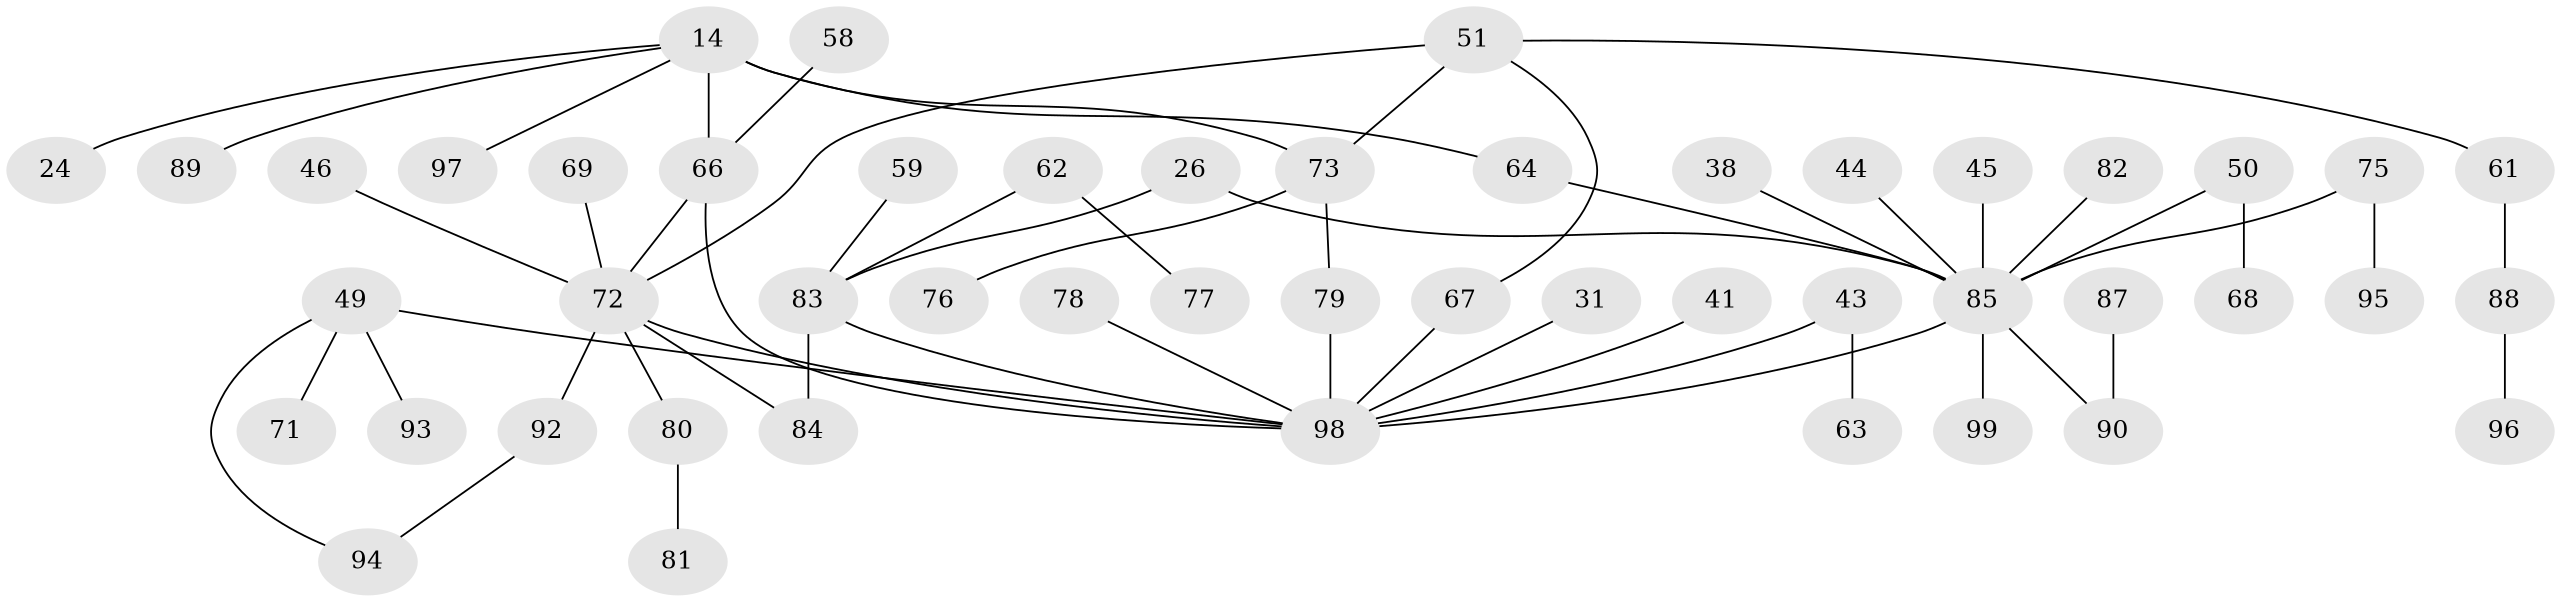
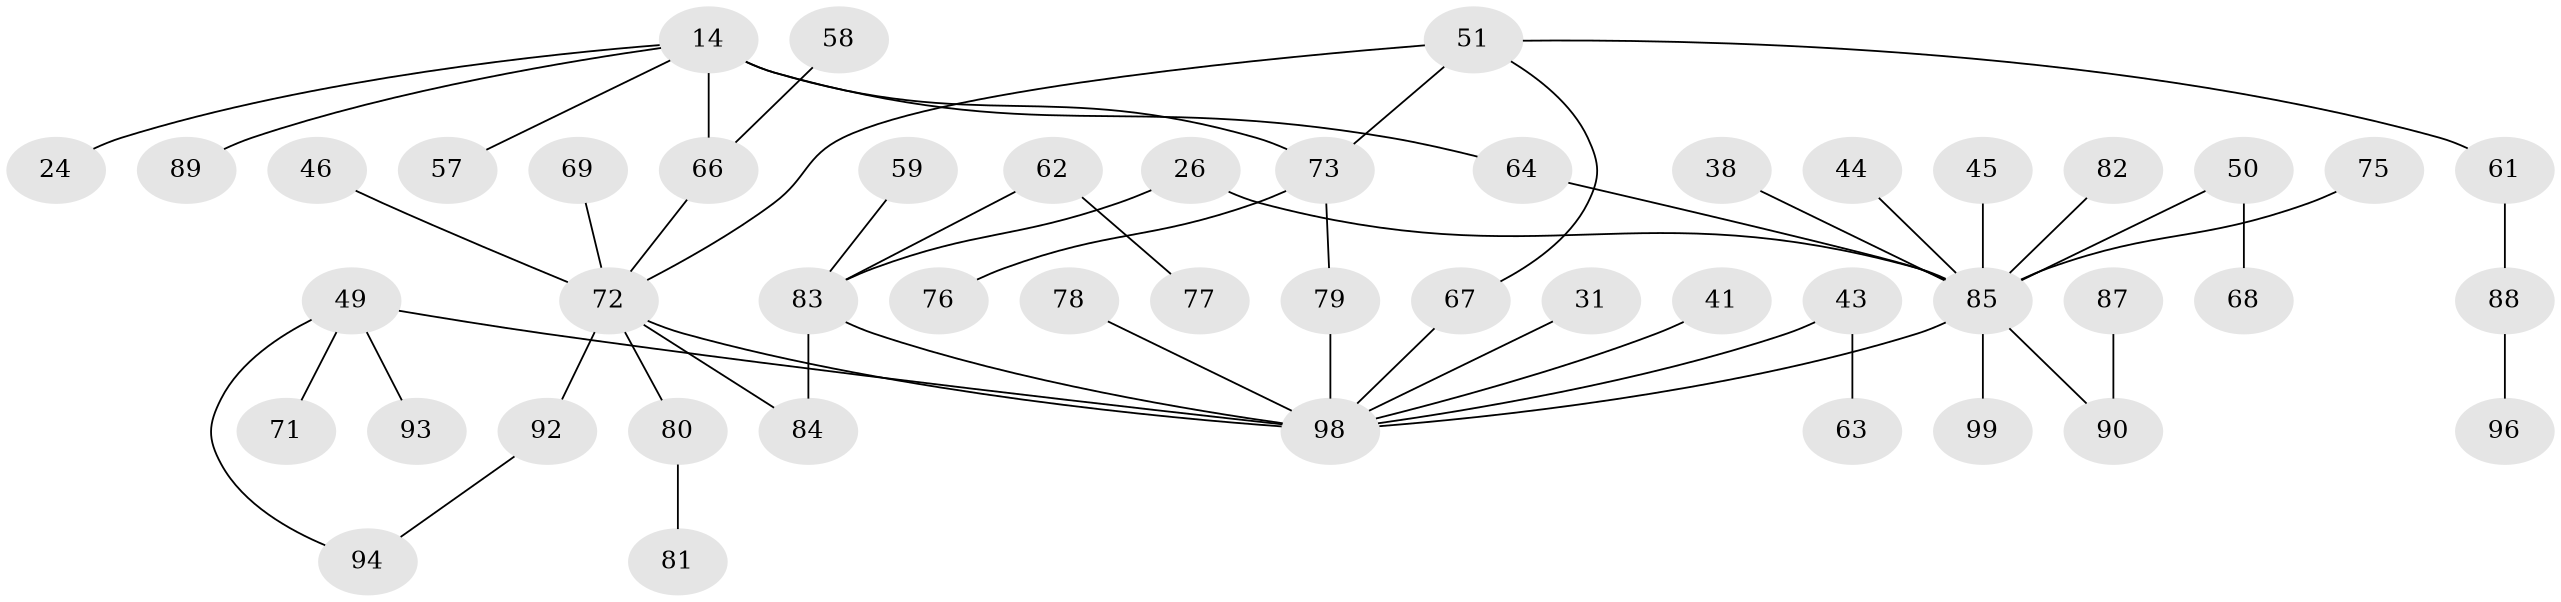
node "97": label "97" -> "57"
node "95": removed
edge "66" -- "98": removed
